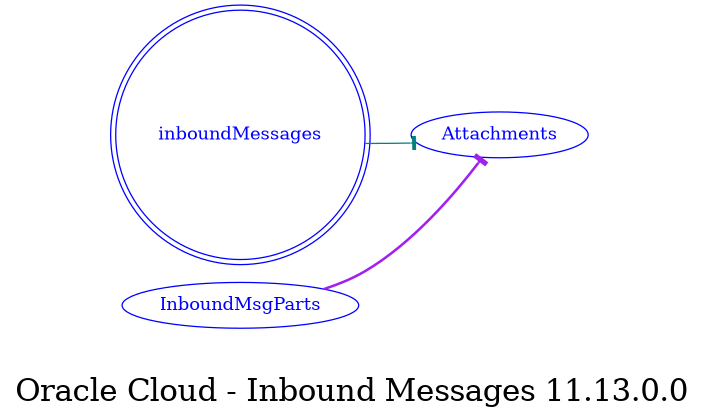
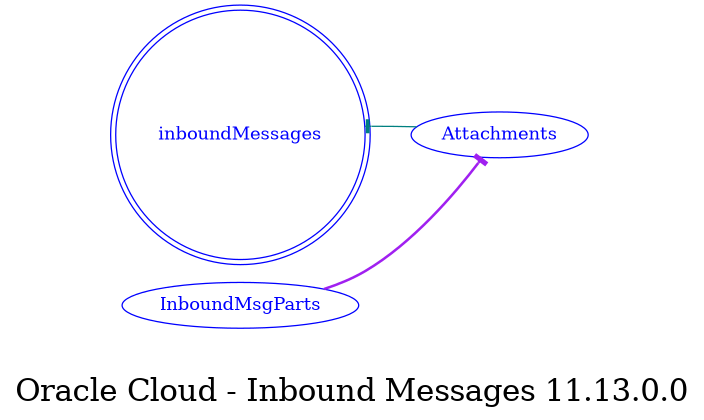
edge "inboundMessages" -> "Attachments": reversed
